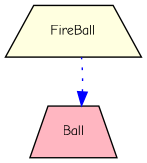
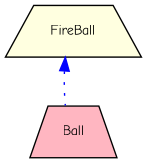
edge "FireBall" -> "Ball": reversed
